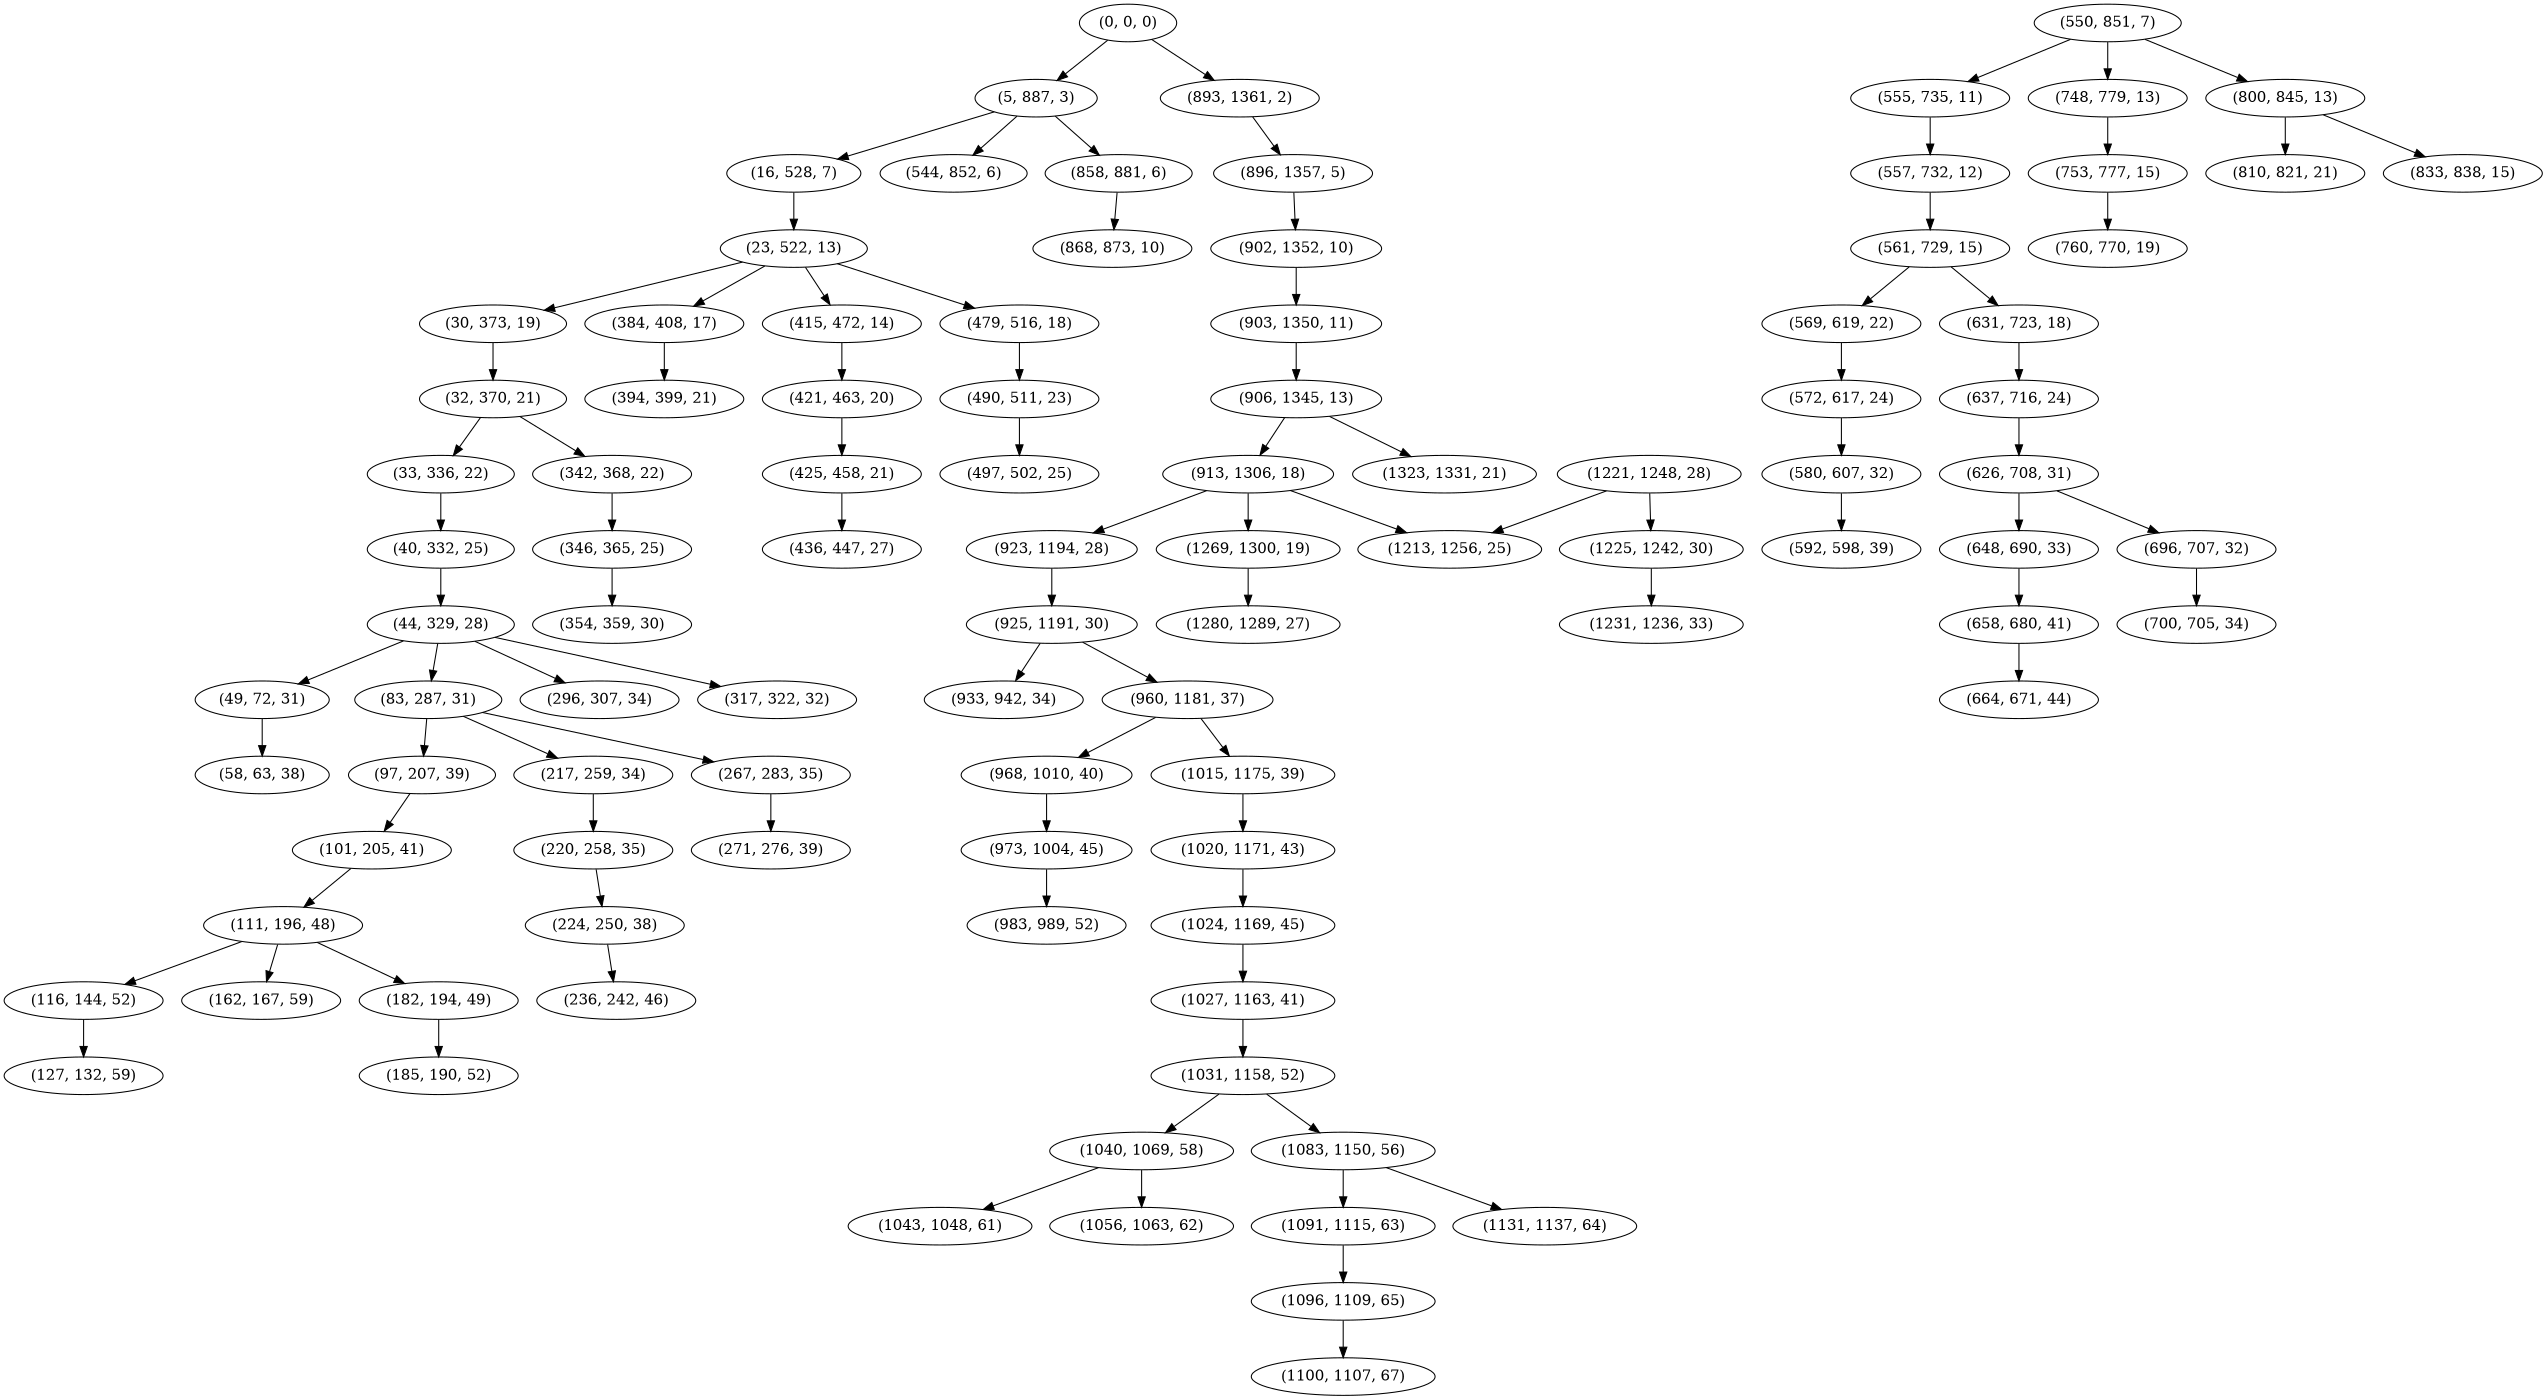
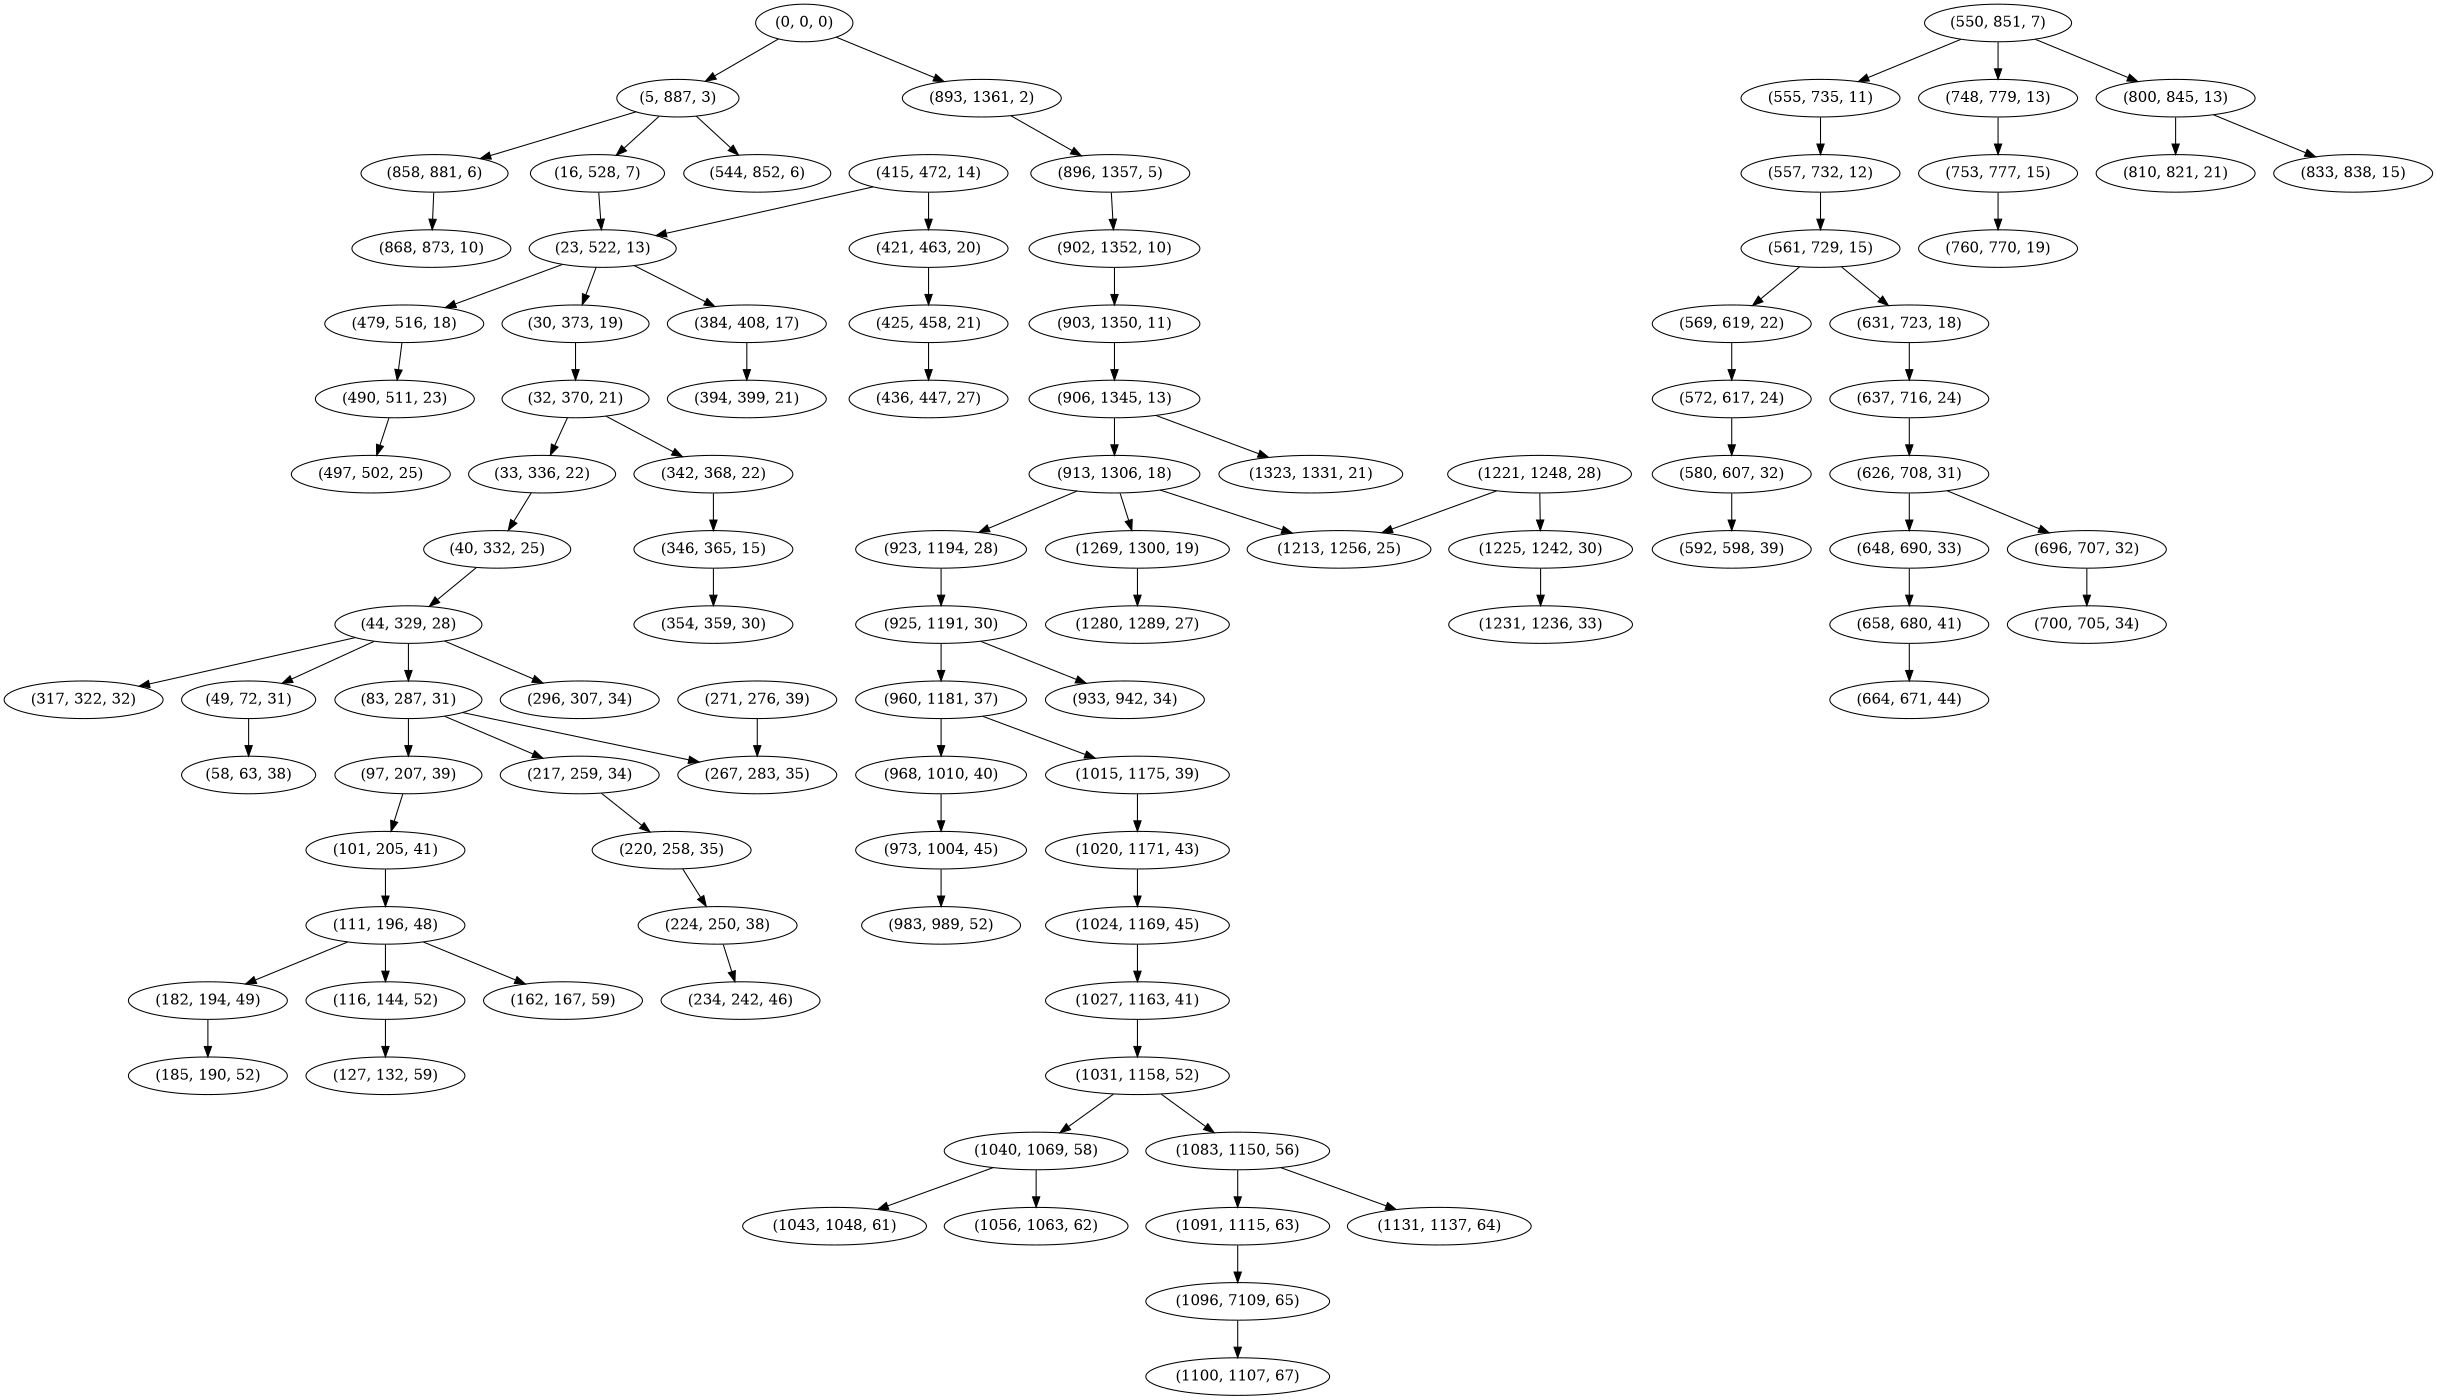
edge "(23, 522, 13)" -> "(415, 472, 14)": reversed
node "(346, 365, 25)": label "(346, 365, 25)" -> "(346, 365, 15)"
edge "(267, 283, 35)" -> "(271, 276, 39)": reversed
node "(236, 242, 46)": label "(236, 242, 46)" -> "(234, 242, 46)"
node "(1096, 1109, 65)": label "(1096, 1109, 65)" -> "(1096, 7109, 65)"
